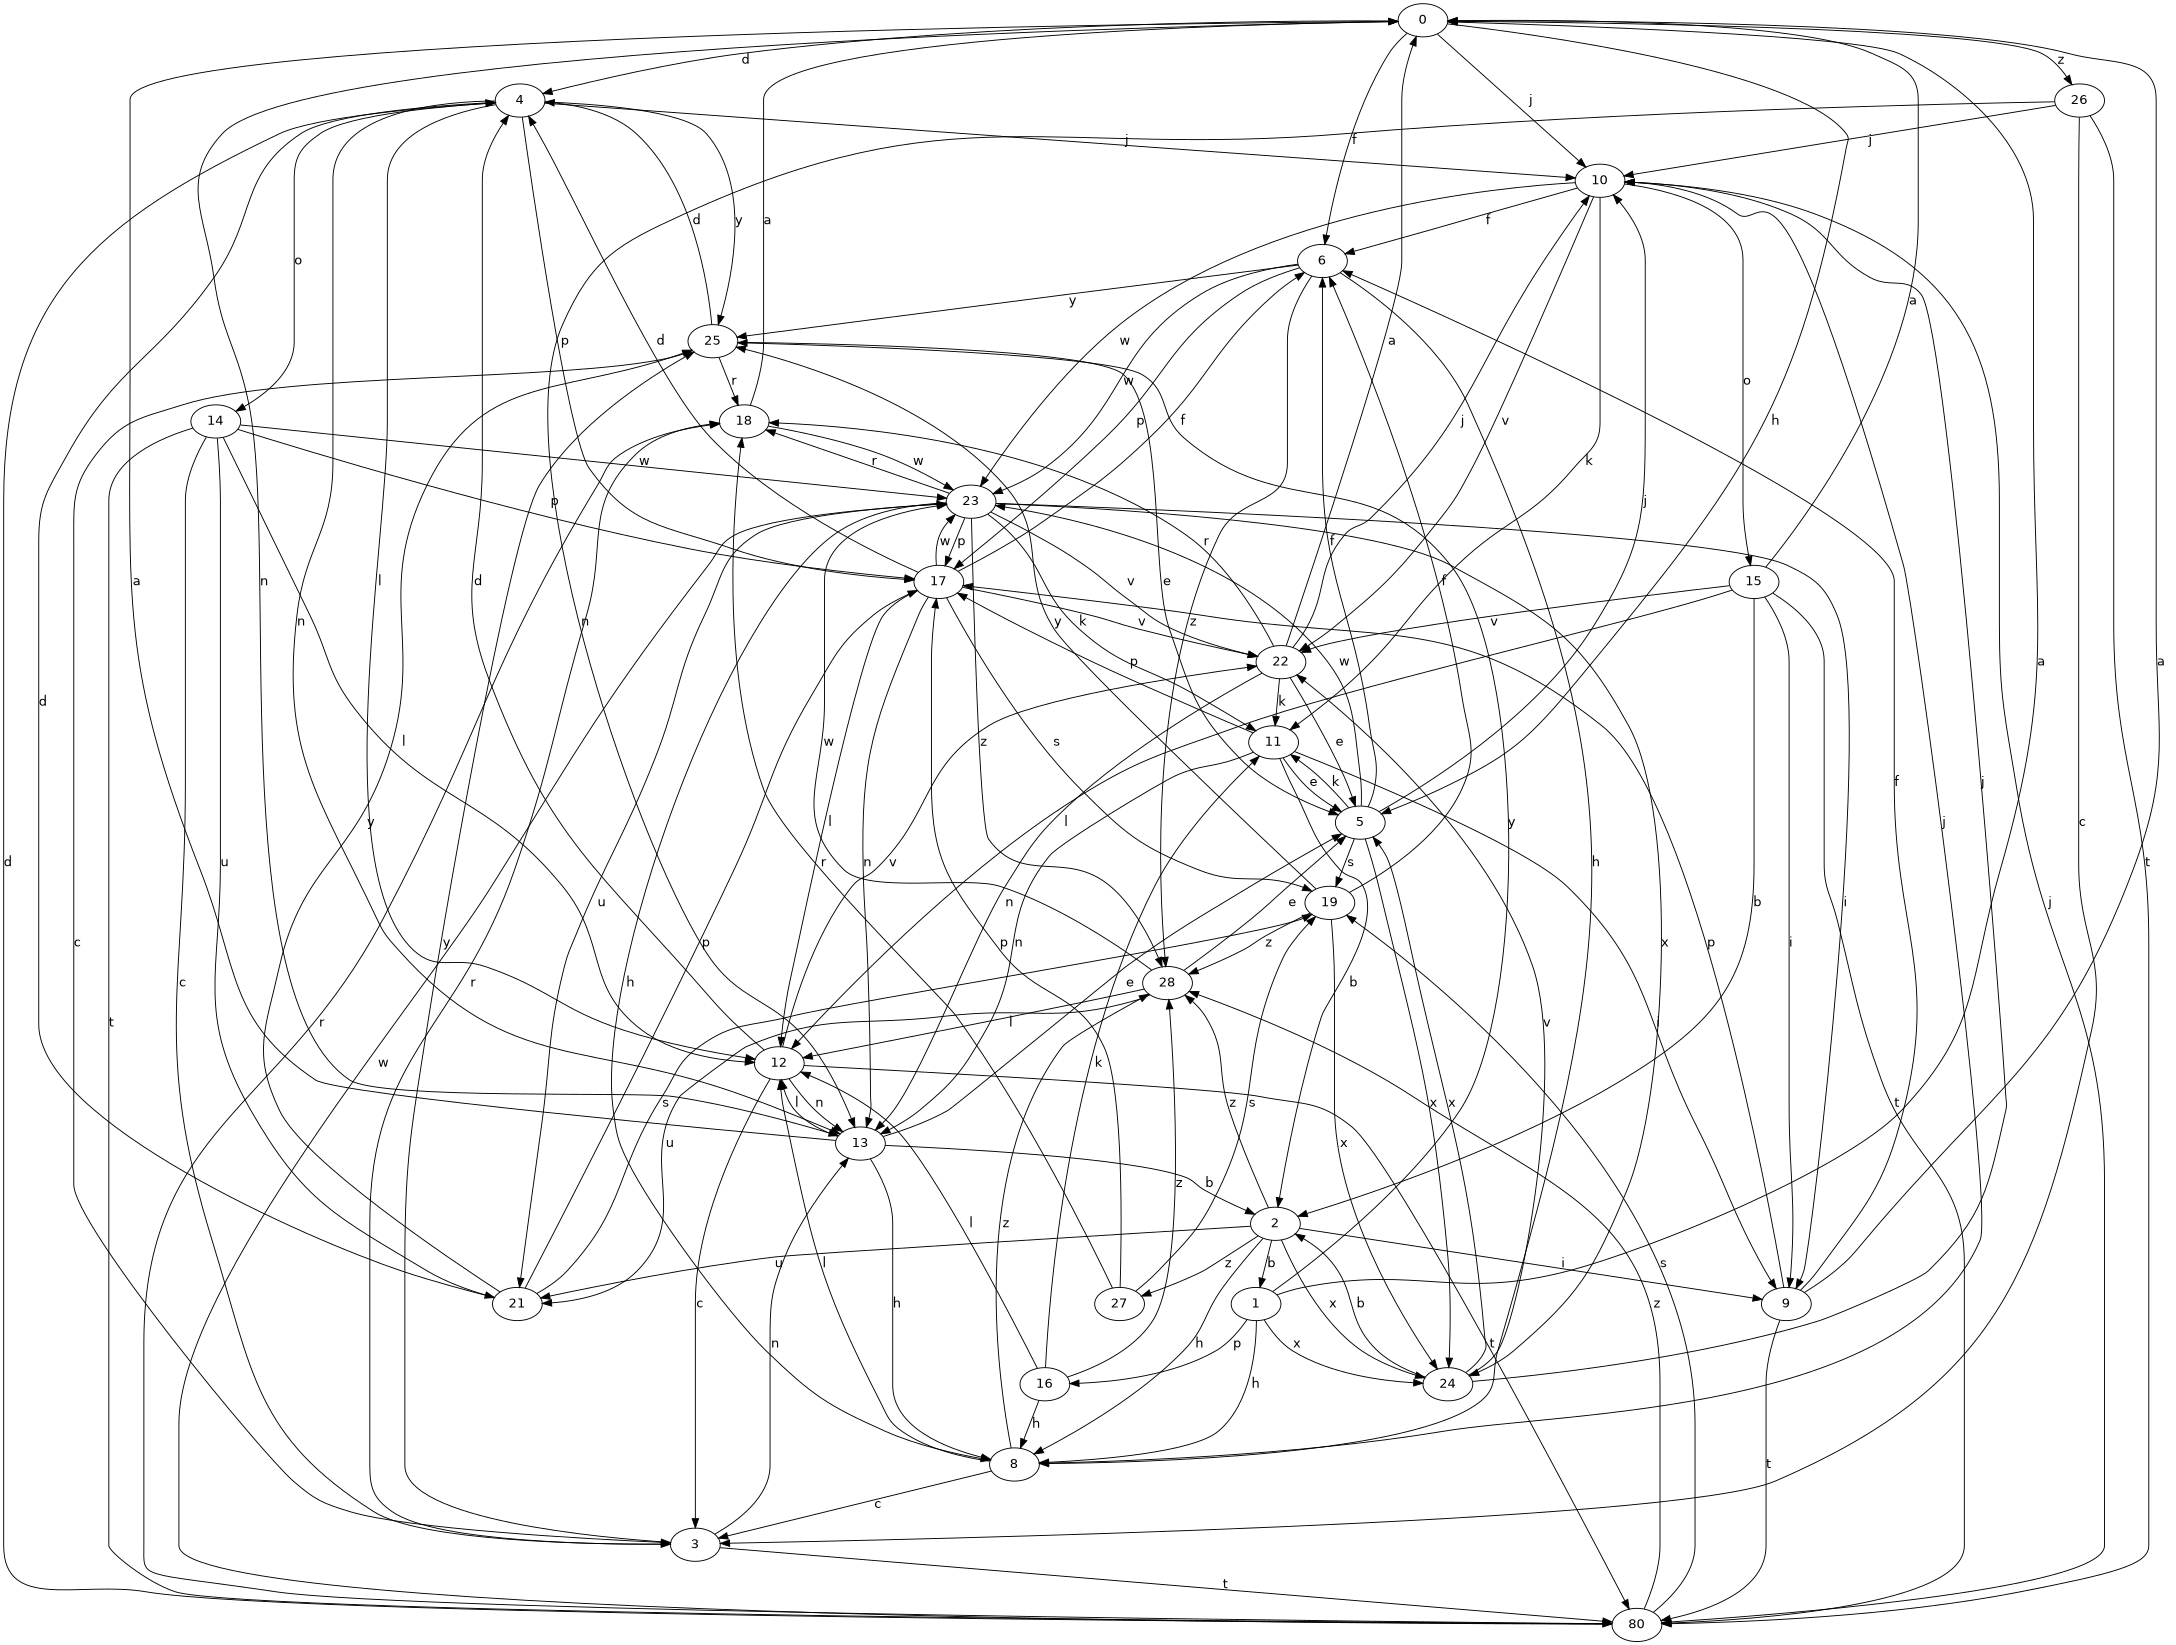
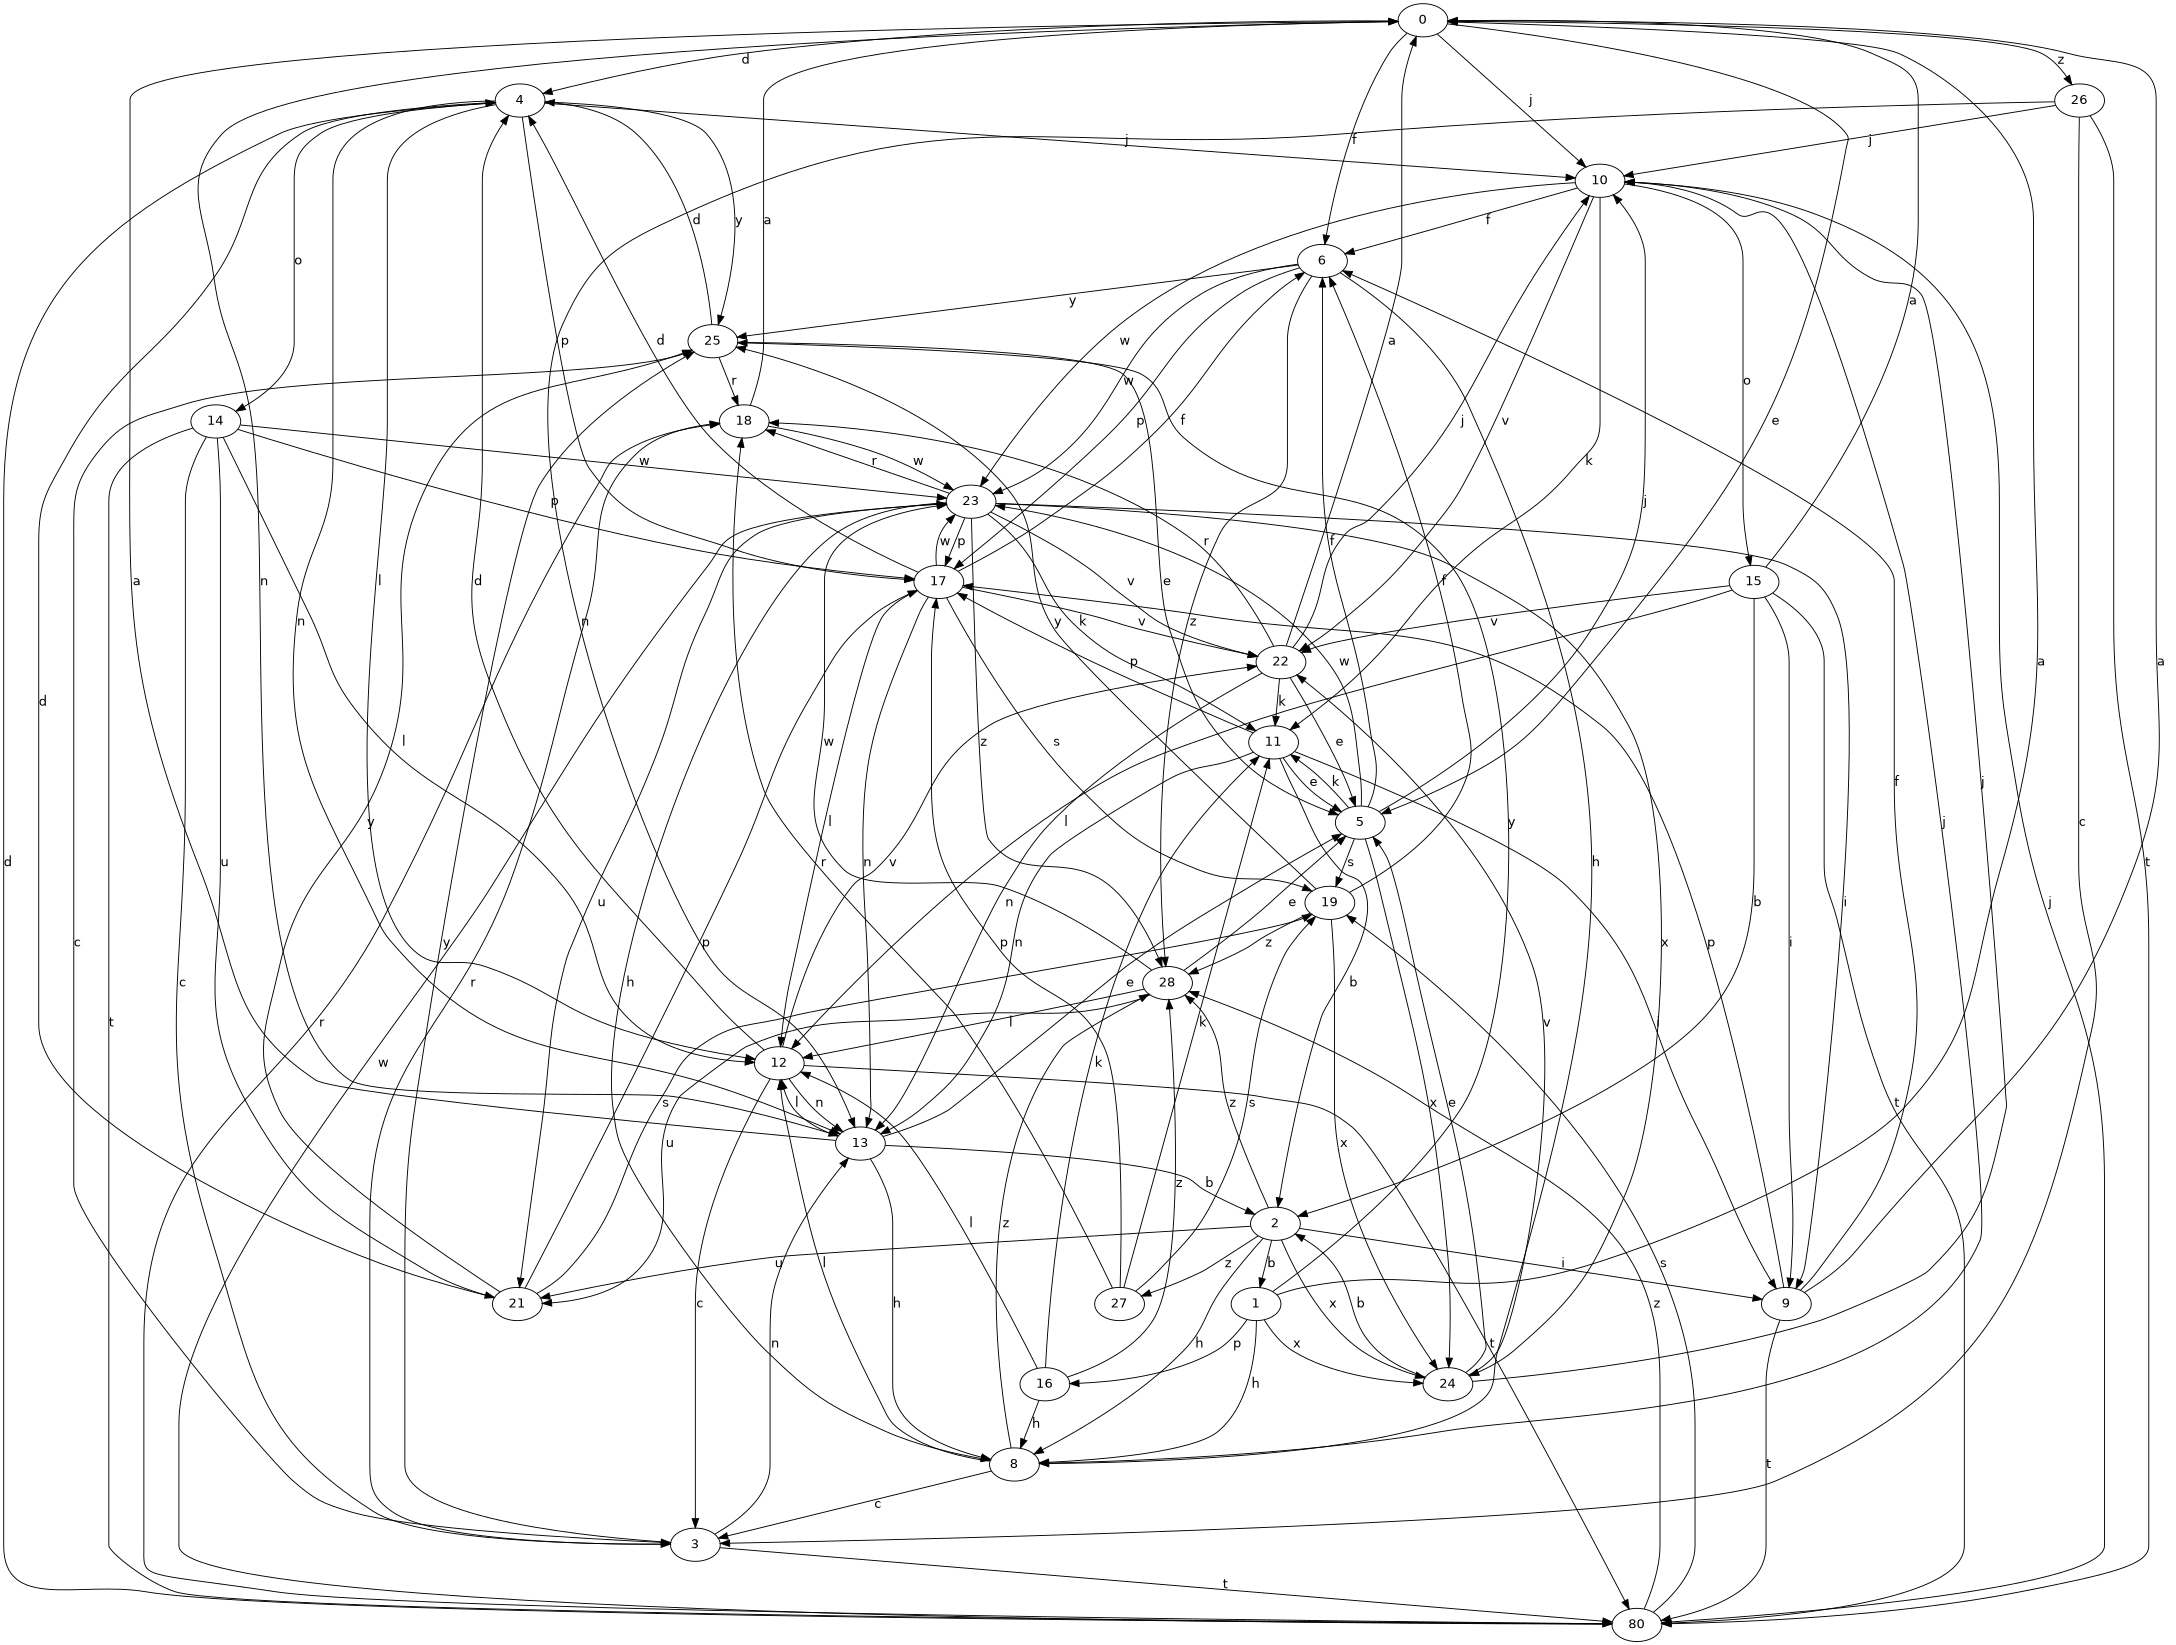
edge "0" -> "5": label "h" -> "e"
edge "27" -> "11": added, label "k"
edge "24" -> "5": label "x" -> "e"
